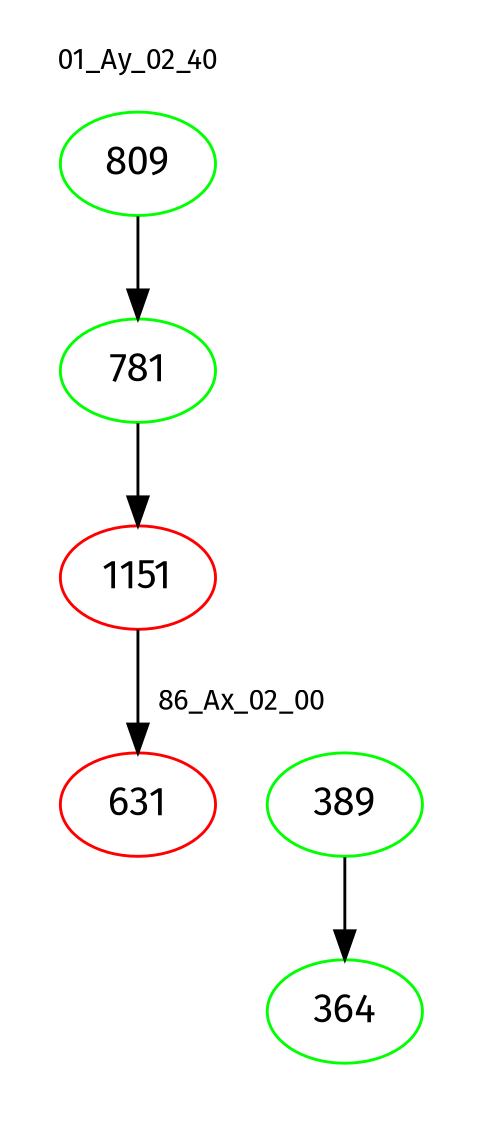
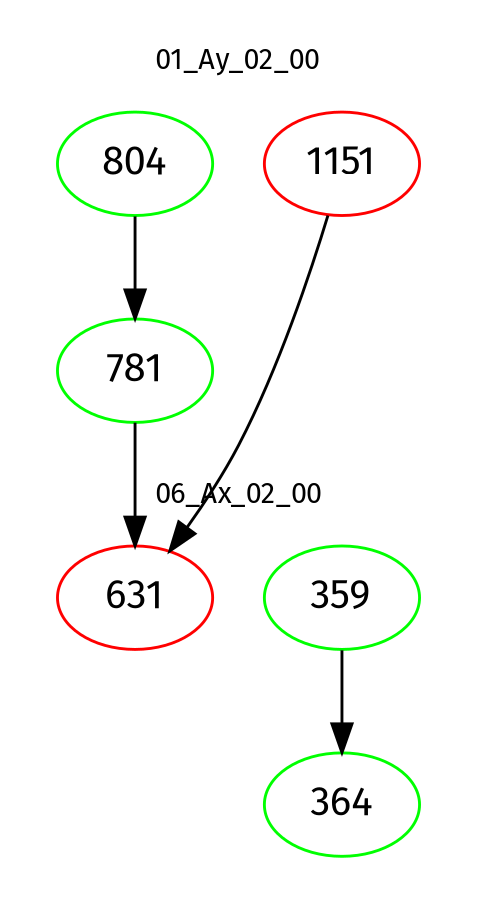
cluster "01_Ay_02_40": label "01_Ay_02_40" -> "01_Ay_02_00"
node "809": label "809" -> "804"
edge "781" -> "1151": now "781" -> "631"
cluster "86_Ax_02_00": label "86_Ax_02_00" -> "06_Ax_02_00"
node "389": label "389" -> "359"
